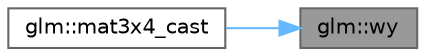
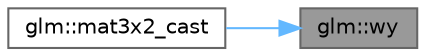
node "glm::mat3x4_cast": label "glm::mat3x4_cast" -> "glm::mat3x2_cast"
